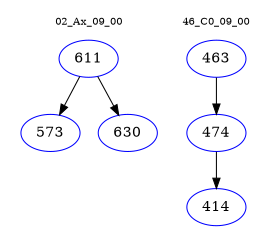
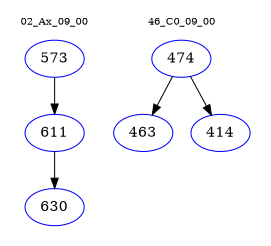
edge "611" -> "573": reversed
edge "463" -> "474": reversed
